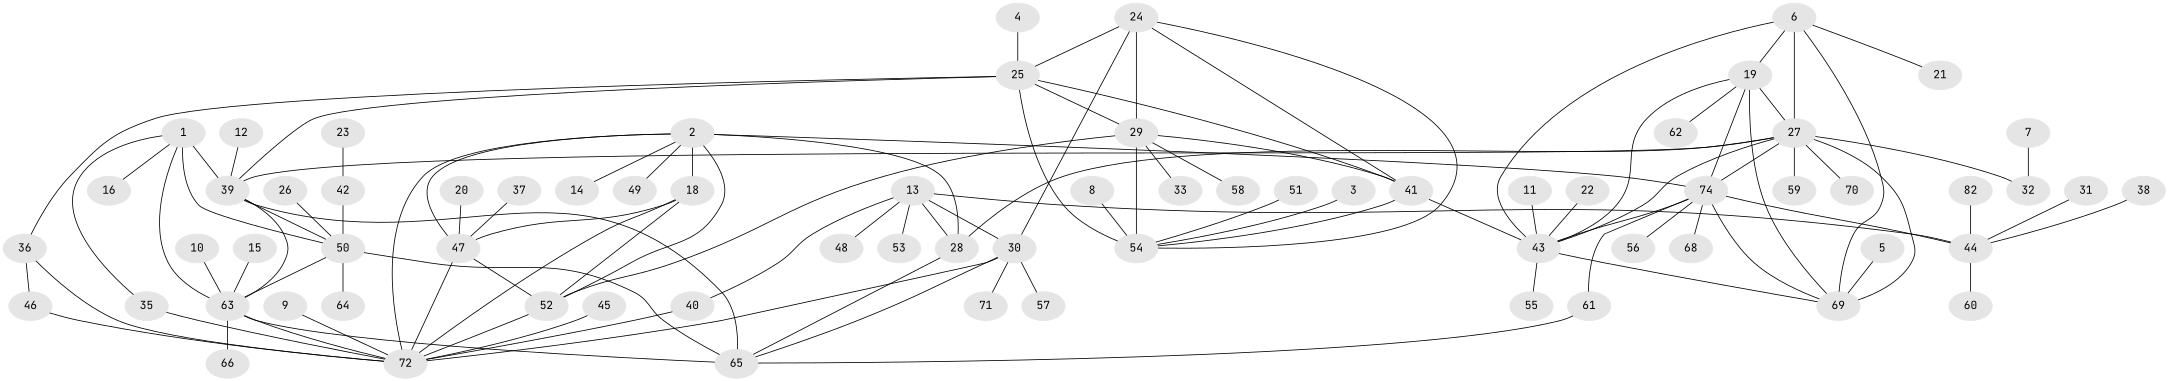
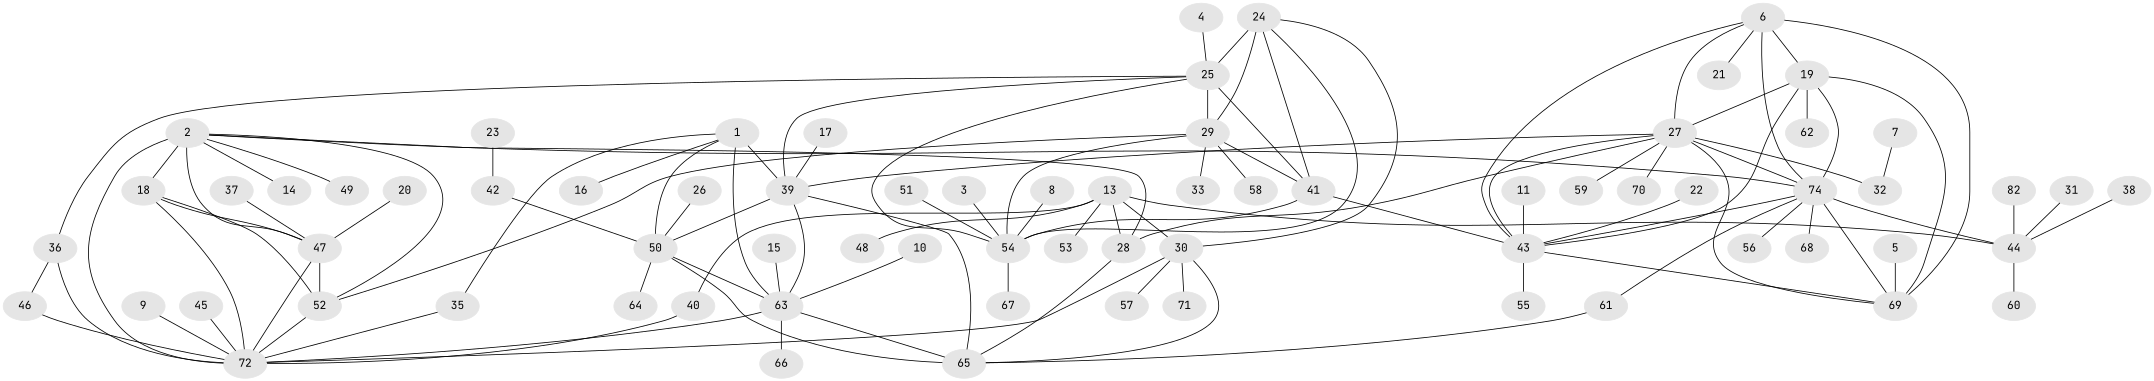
edge "6" -- "74": added
node "12": label "12" -> "17"
node "67": added
